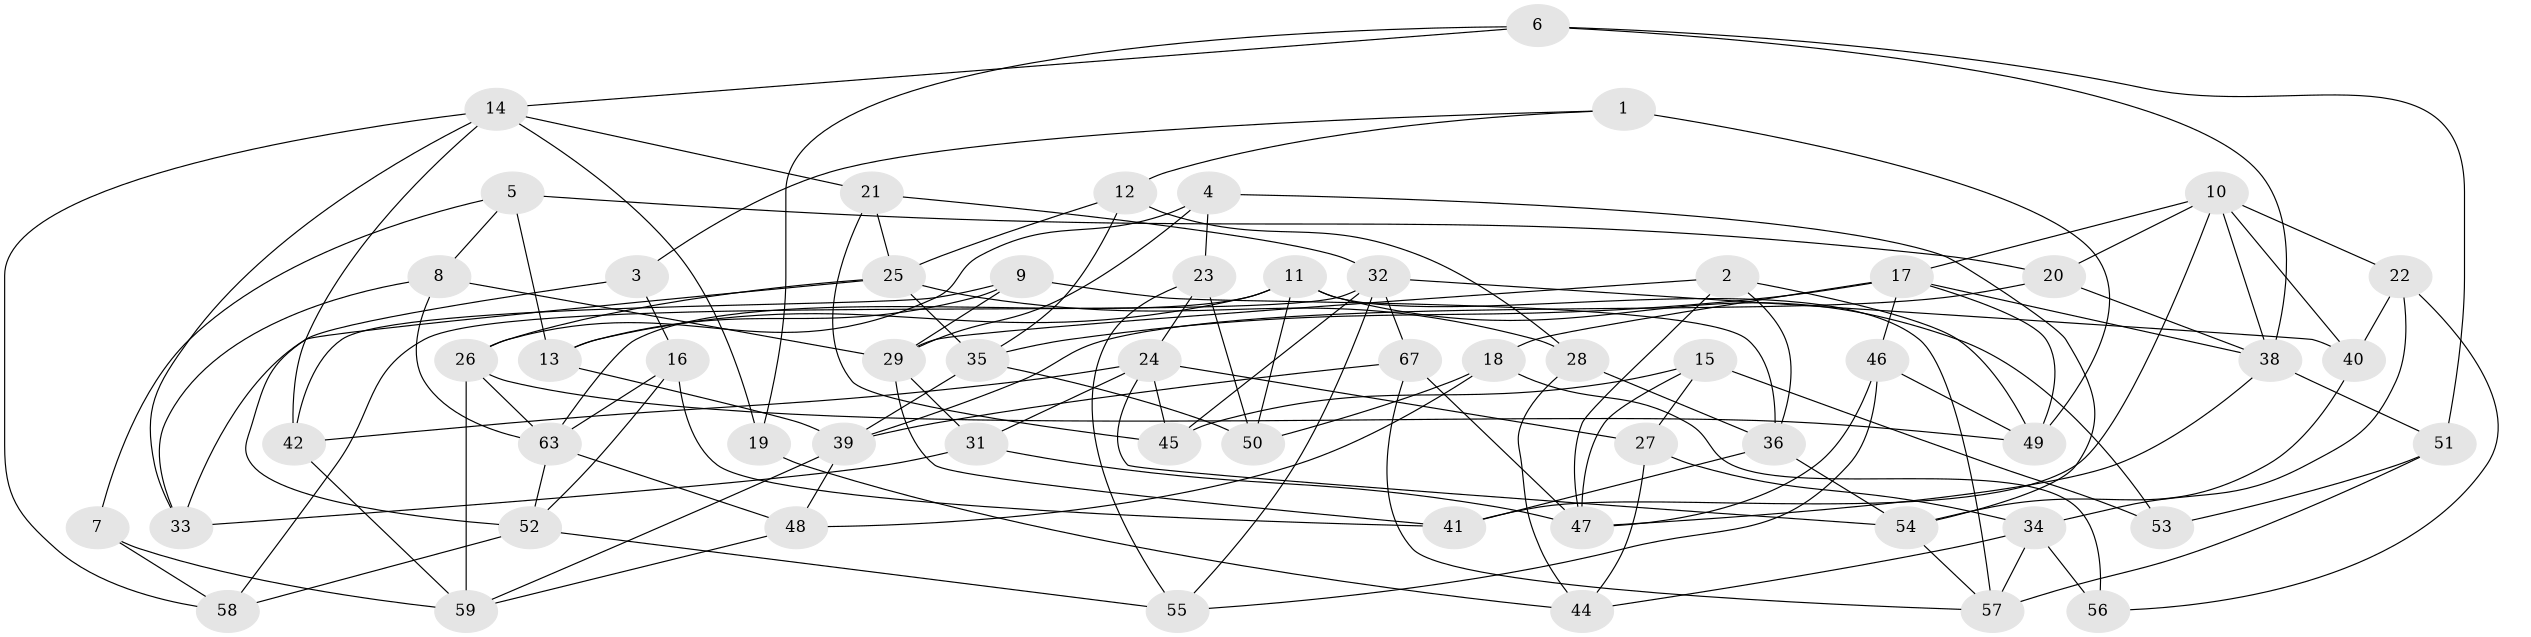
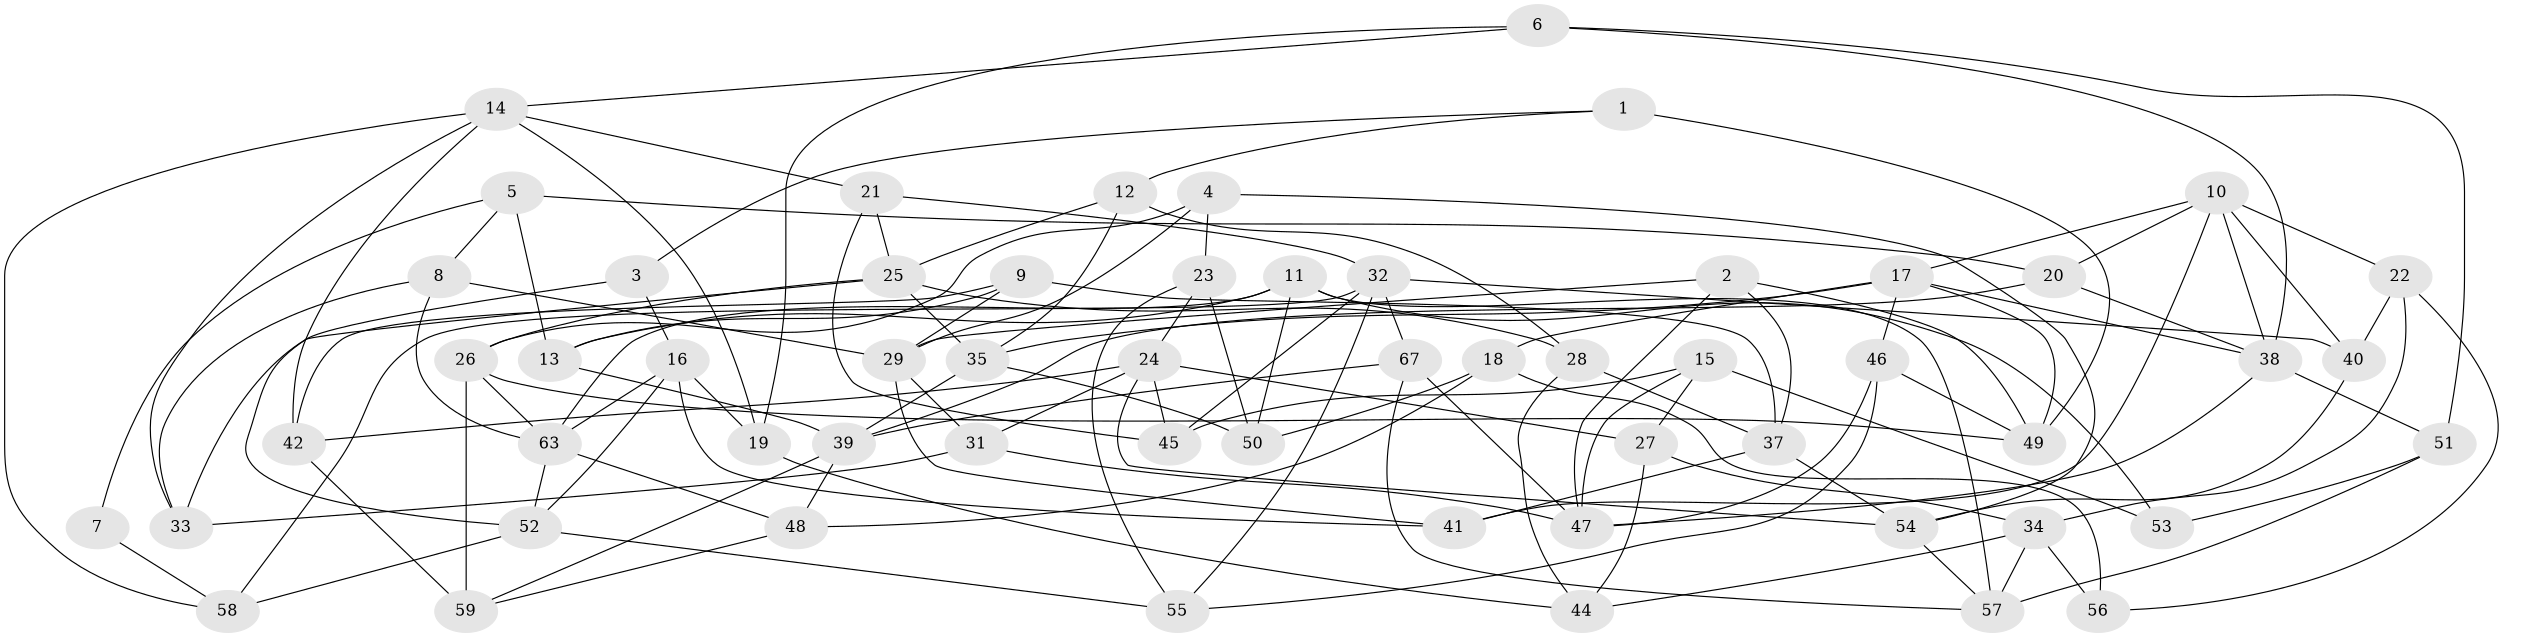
edge "16" -- "19": added
node "36": label "36" -> "37"
edge "7" -- "59": removed
